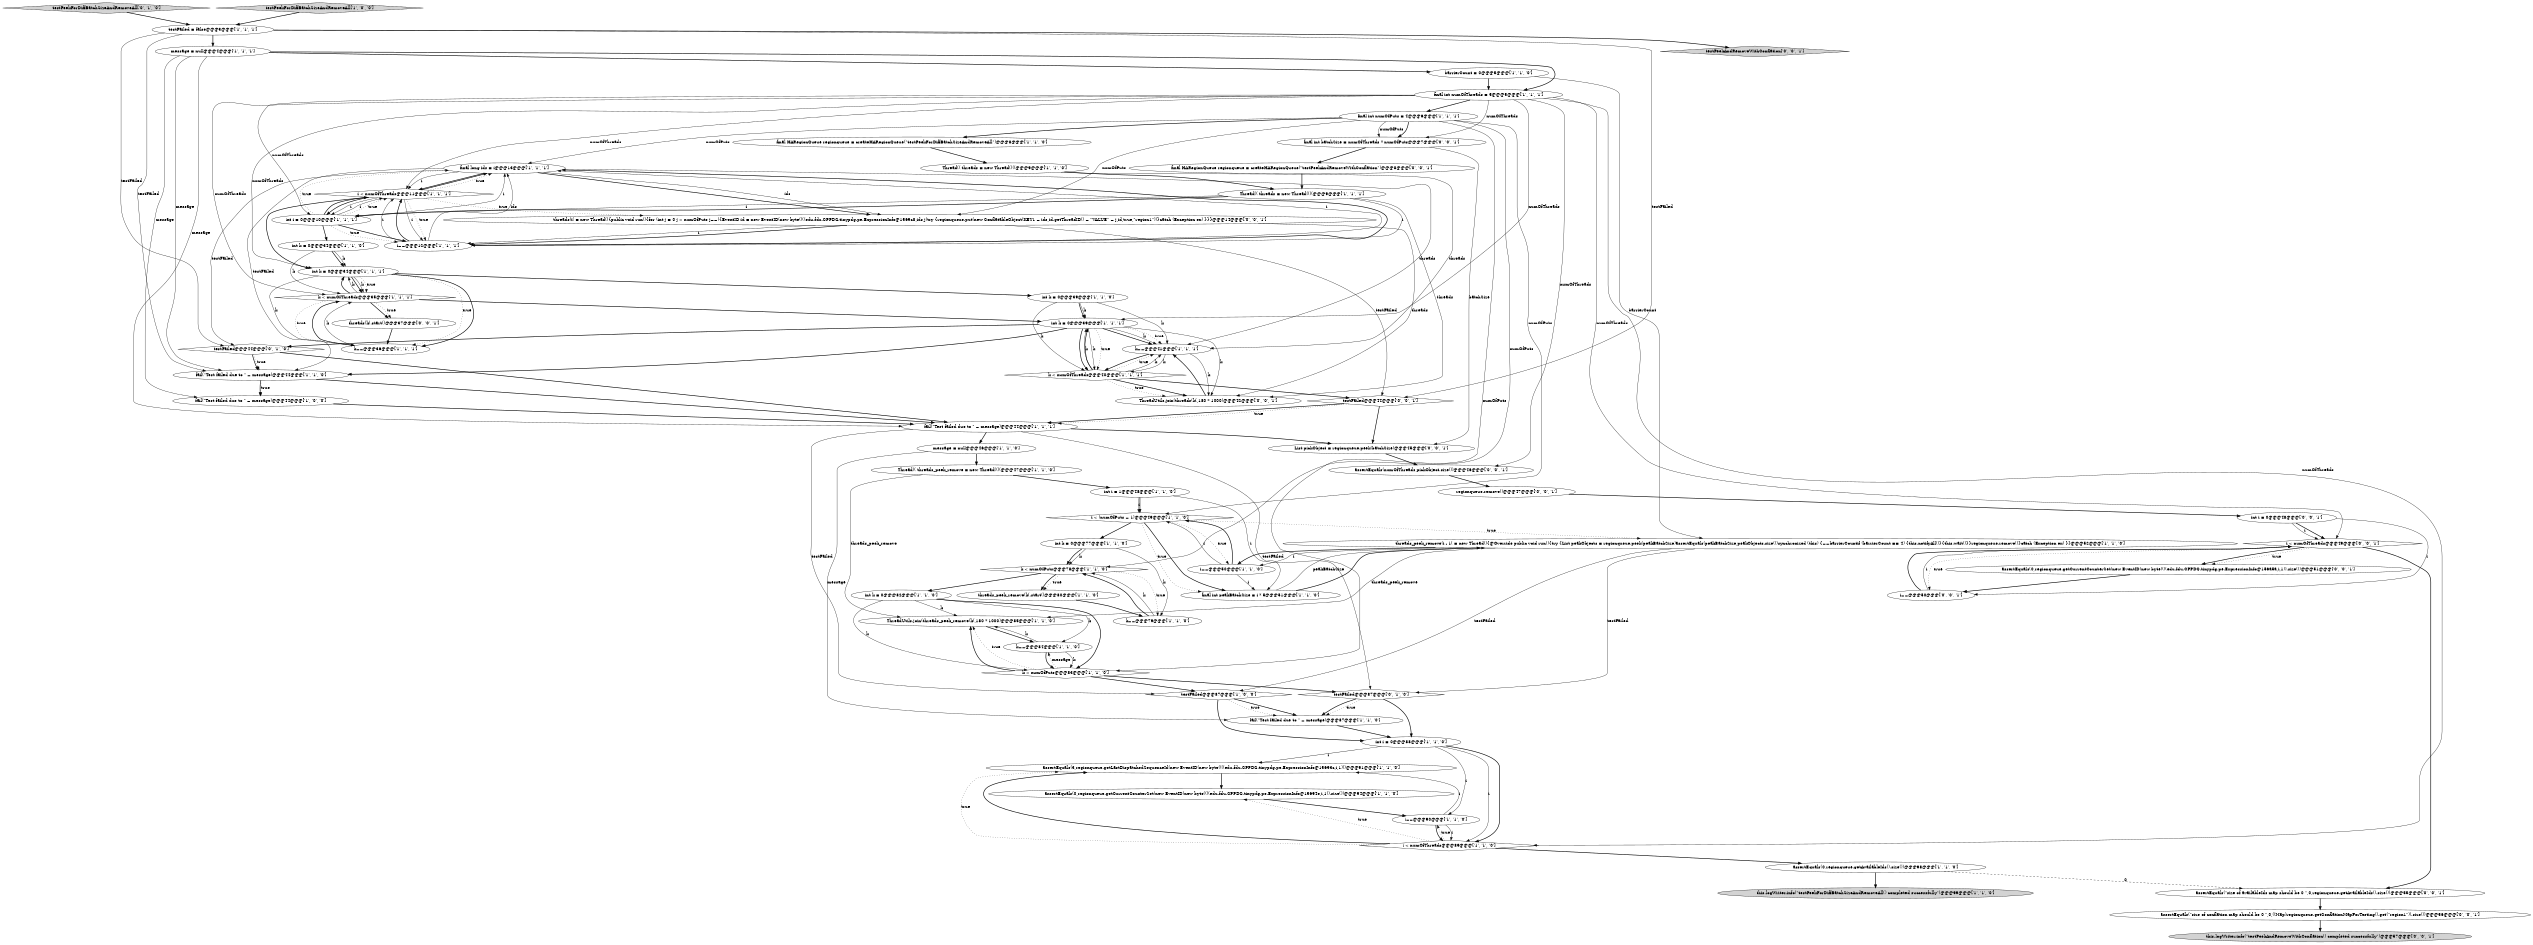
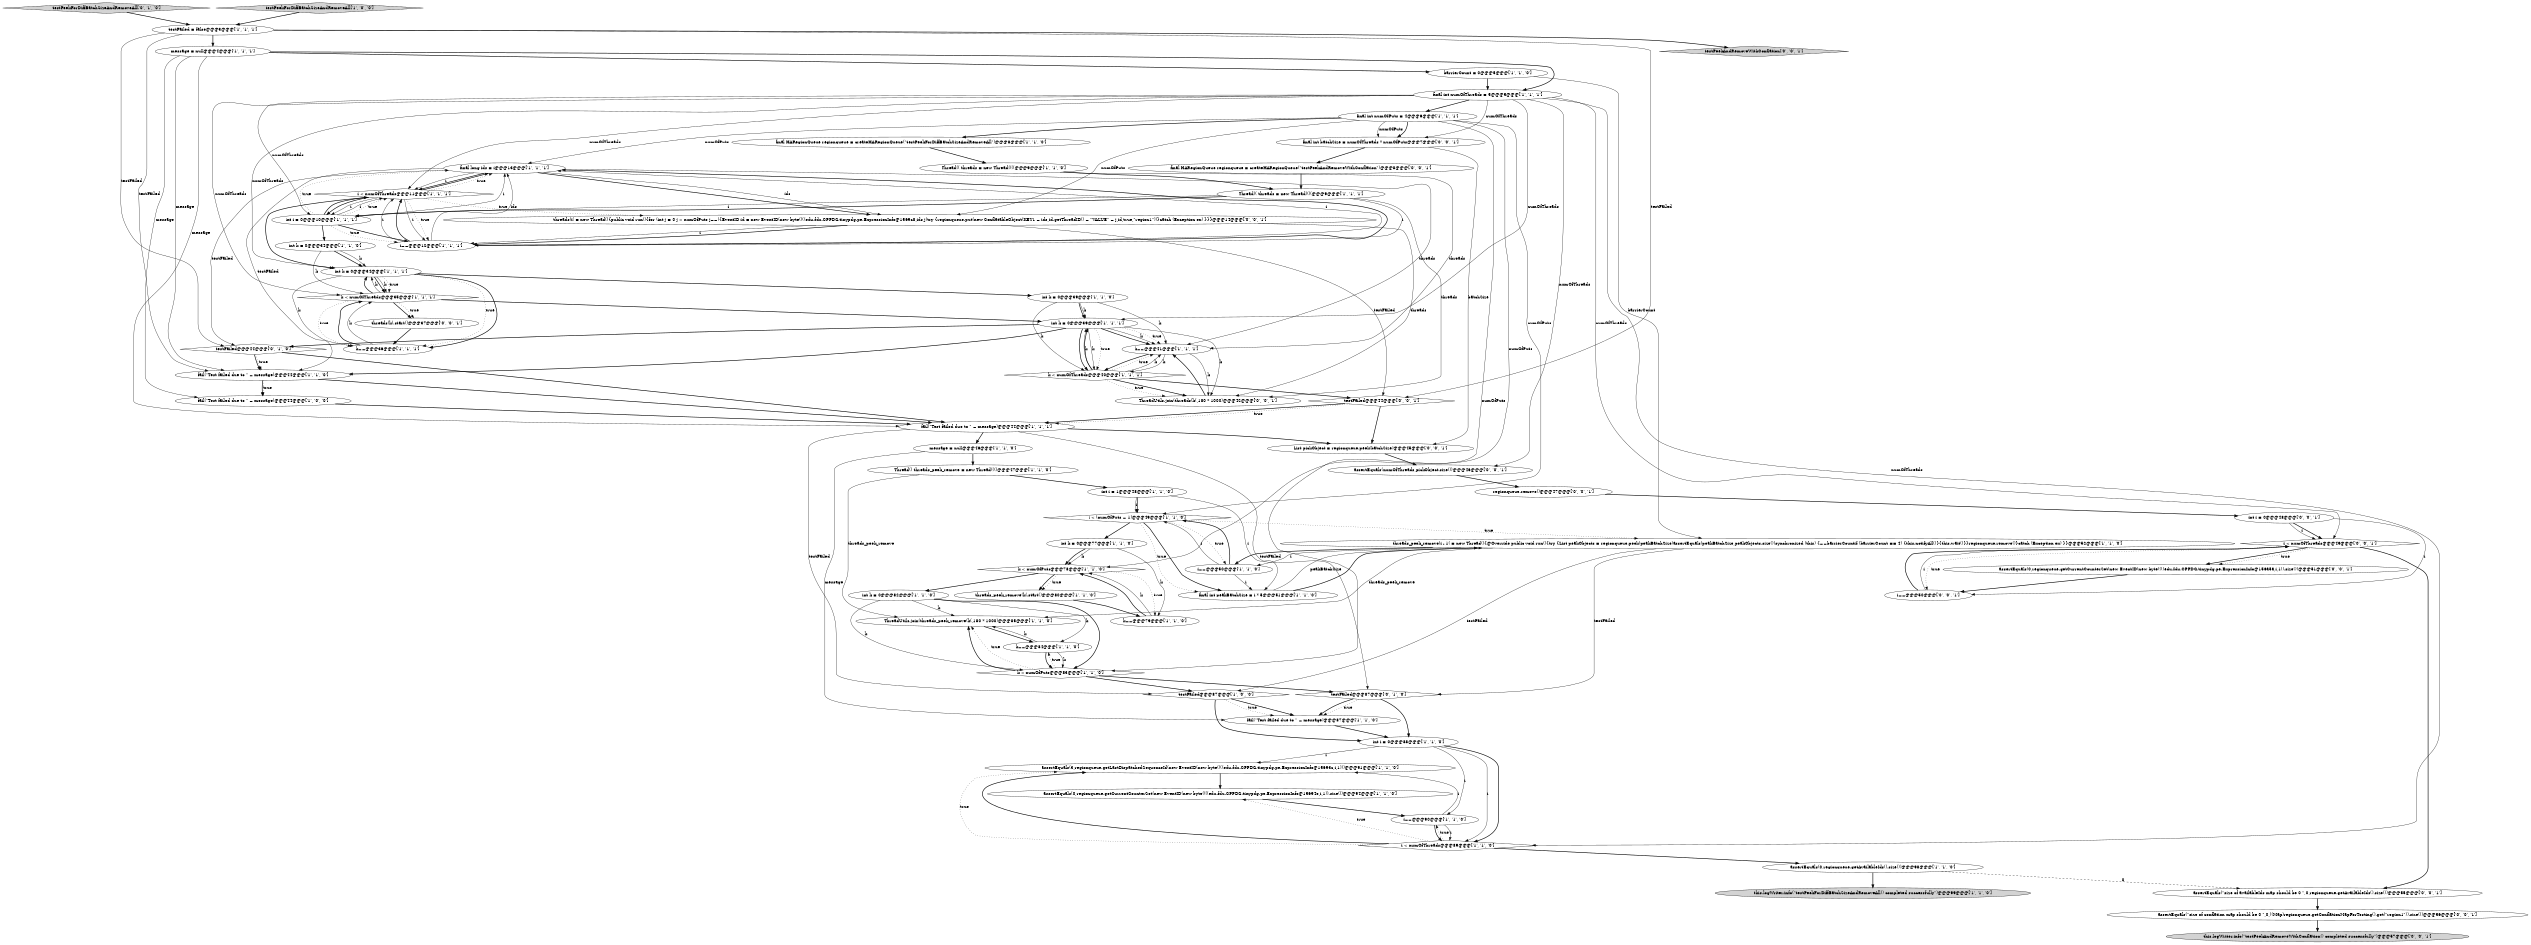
edge "k < numOfPuts@@@83@@@['1', '1', '0']" -> "k++@@@84@@@['1', '1', '0']": label "message" -> "true"
